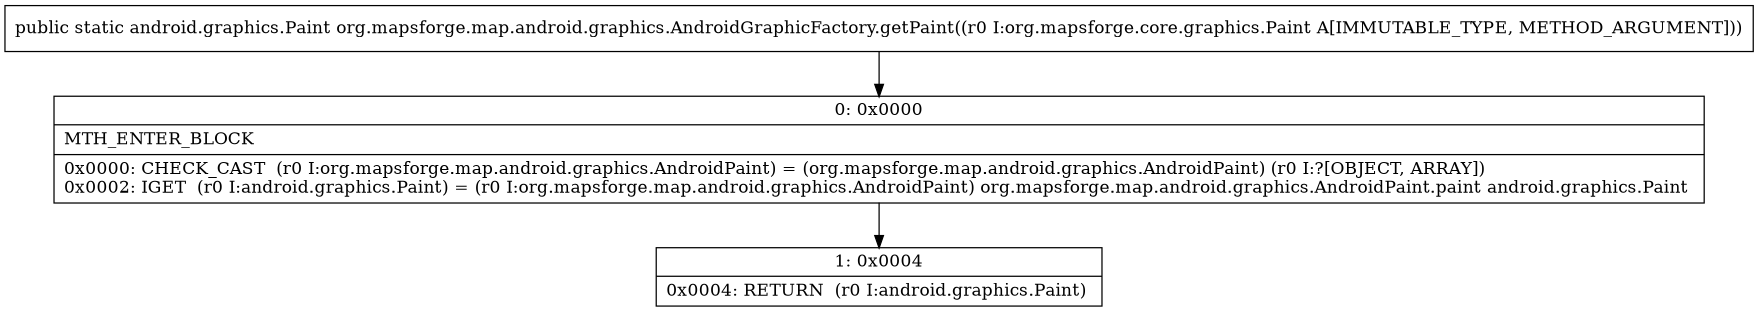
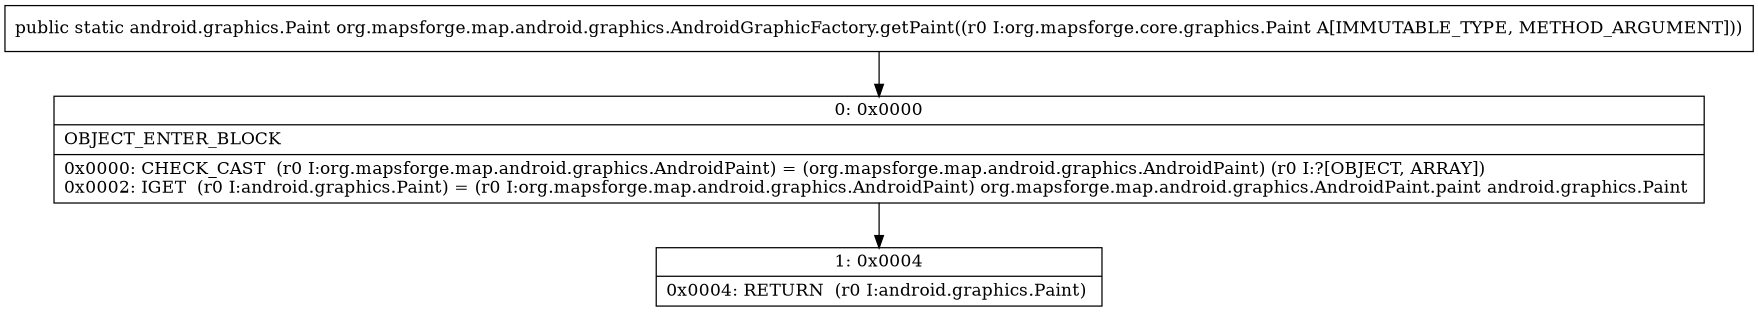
node "0: 0x0000": text "MTH_ENTER_BLOCK" -> "OBJECT_ENTER_BLOCK"
